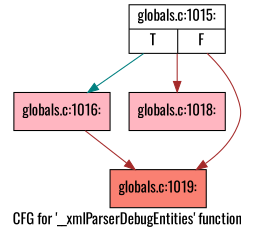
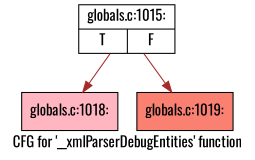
node "globals.c:1016:": removed
